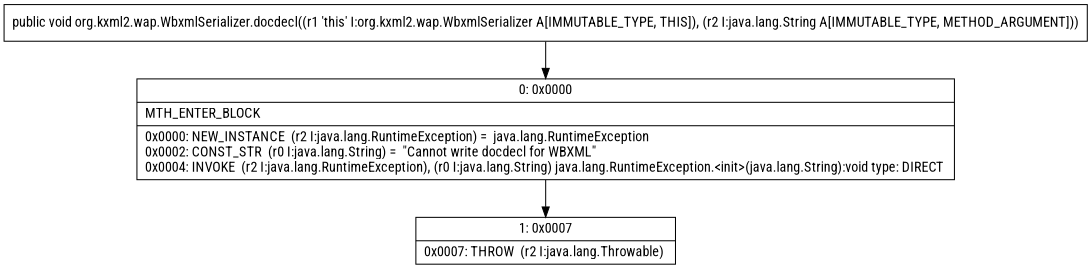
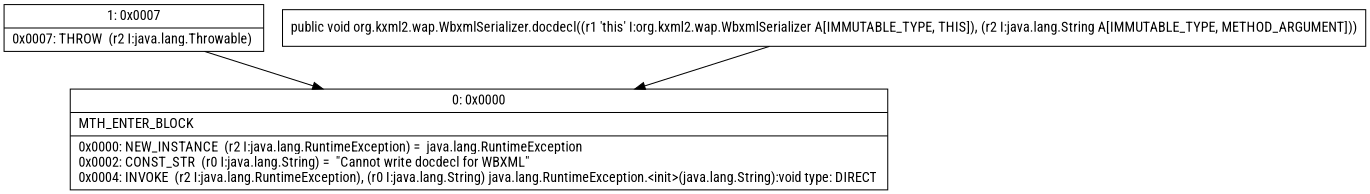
edge "0: 0x0000" -> "1: 0x0007": reversed
